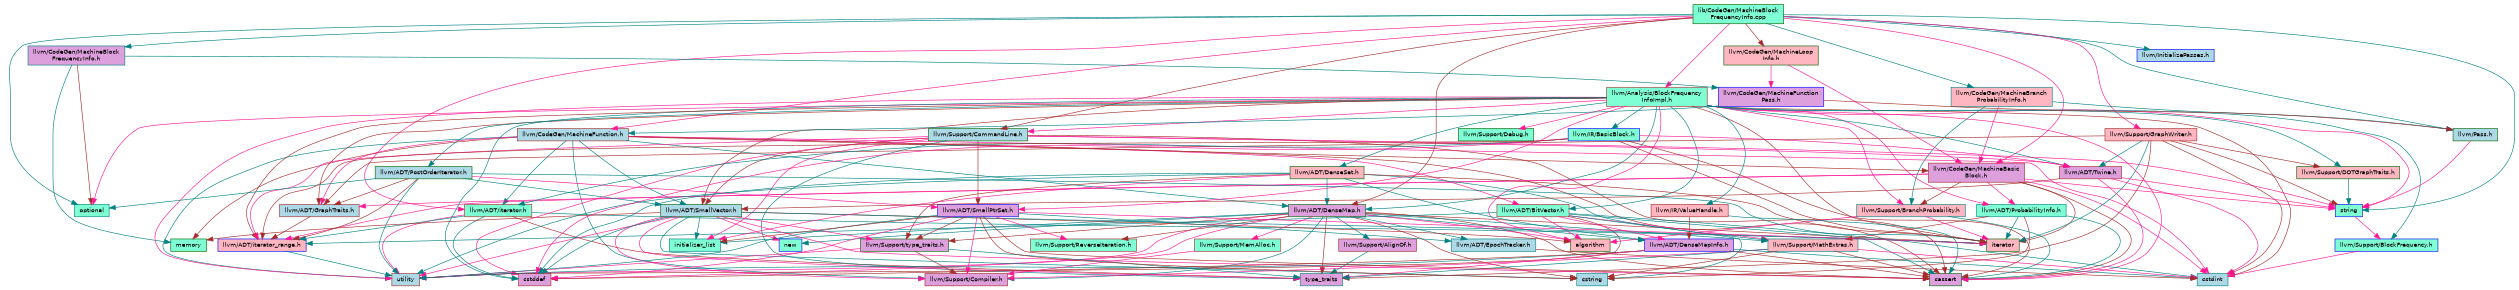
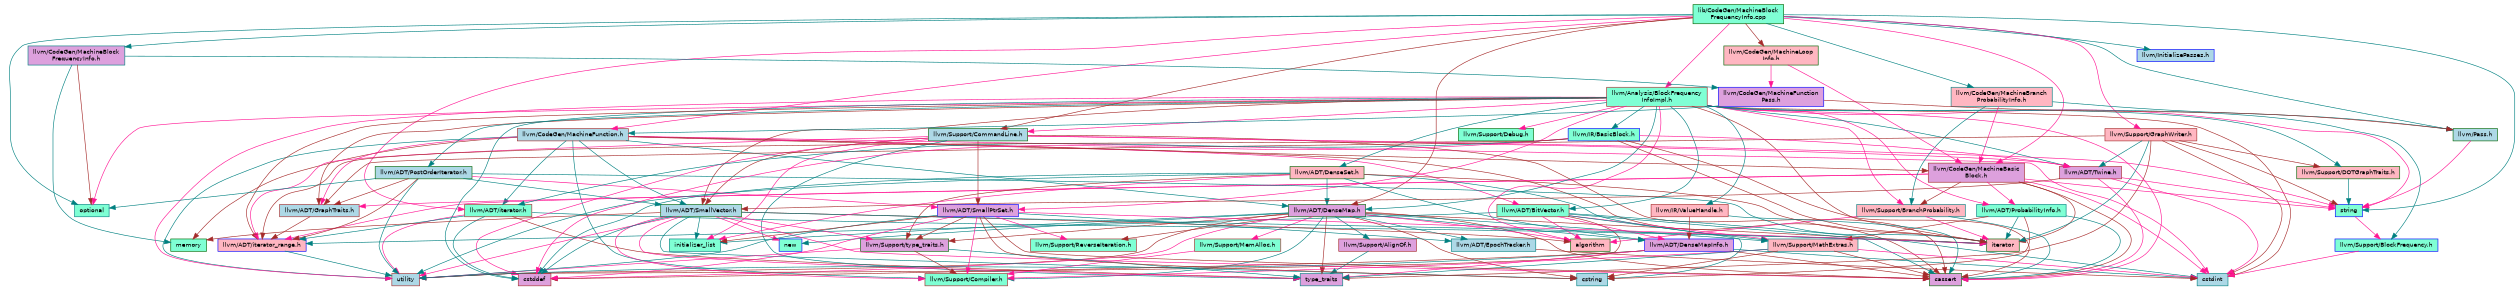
edge "llvm/ADT/DenseMap.h" -> "utility": color deeppink -> brown
node "llvm/Support/Compiler.h": fillcolor plum -> aquamarine
